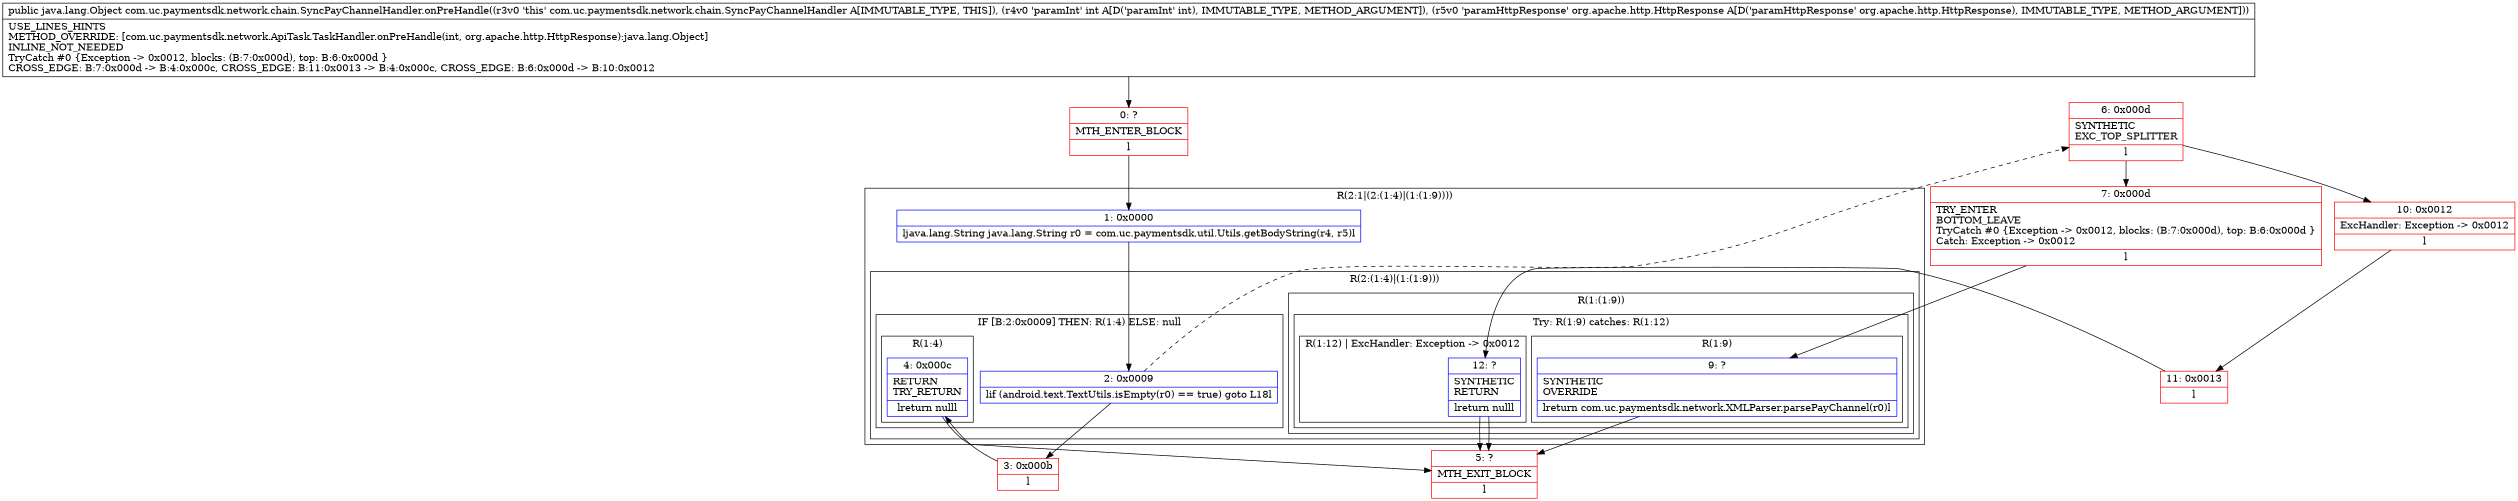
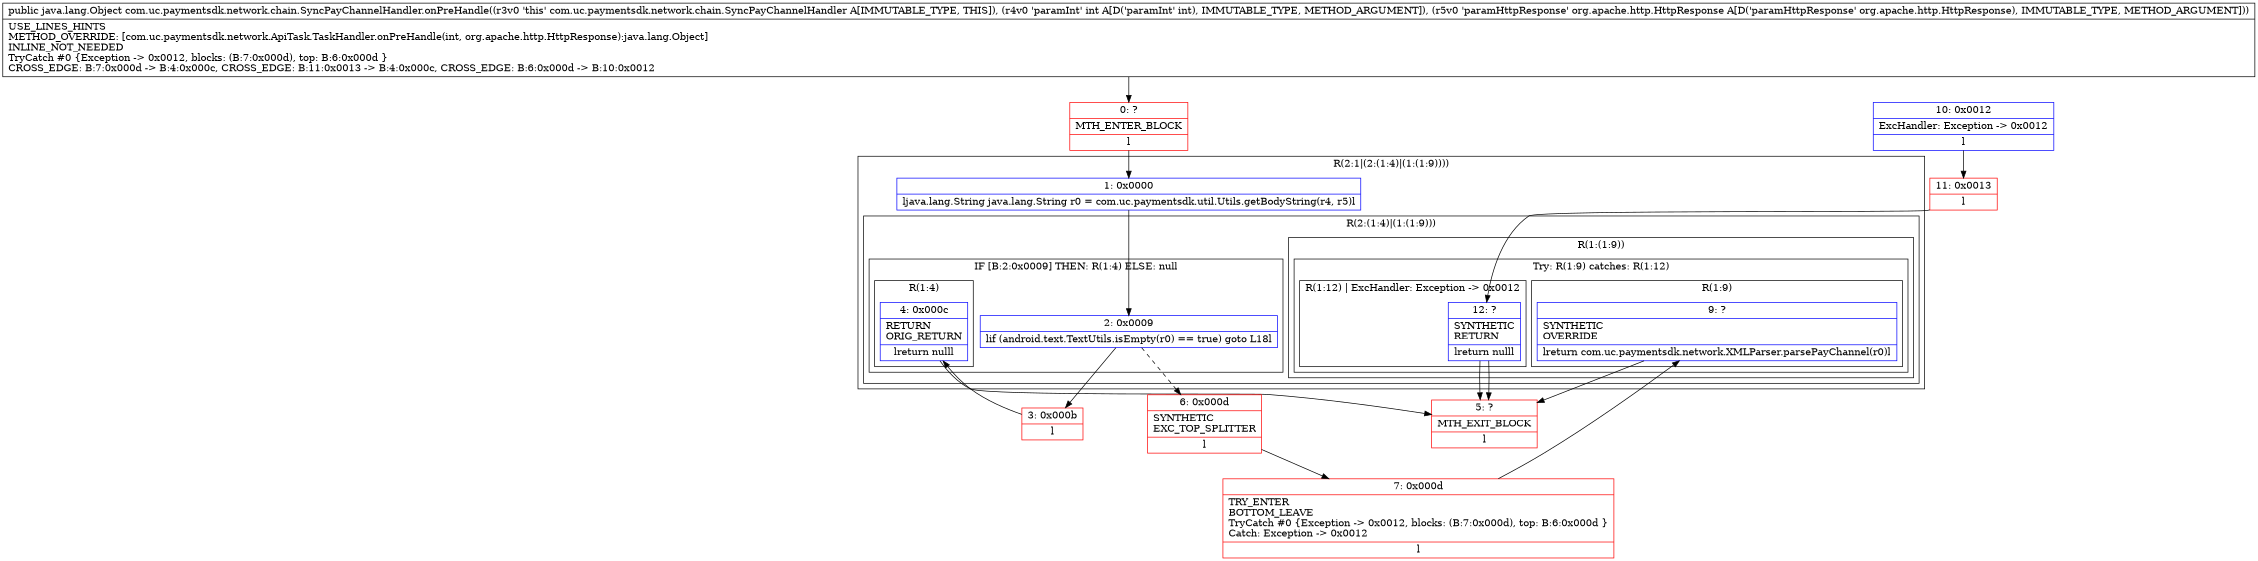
edge "6: 0x000d" -> "10: 0x0012": removed
node "10: 0x0012": color red -> blue
node "4: 0x000c": text "TRY_RETURN" -> "ORIG_RETURN"
